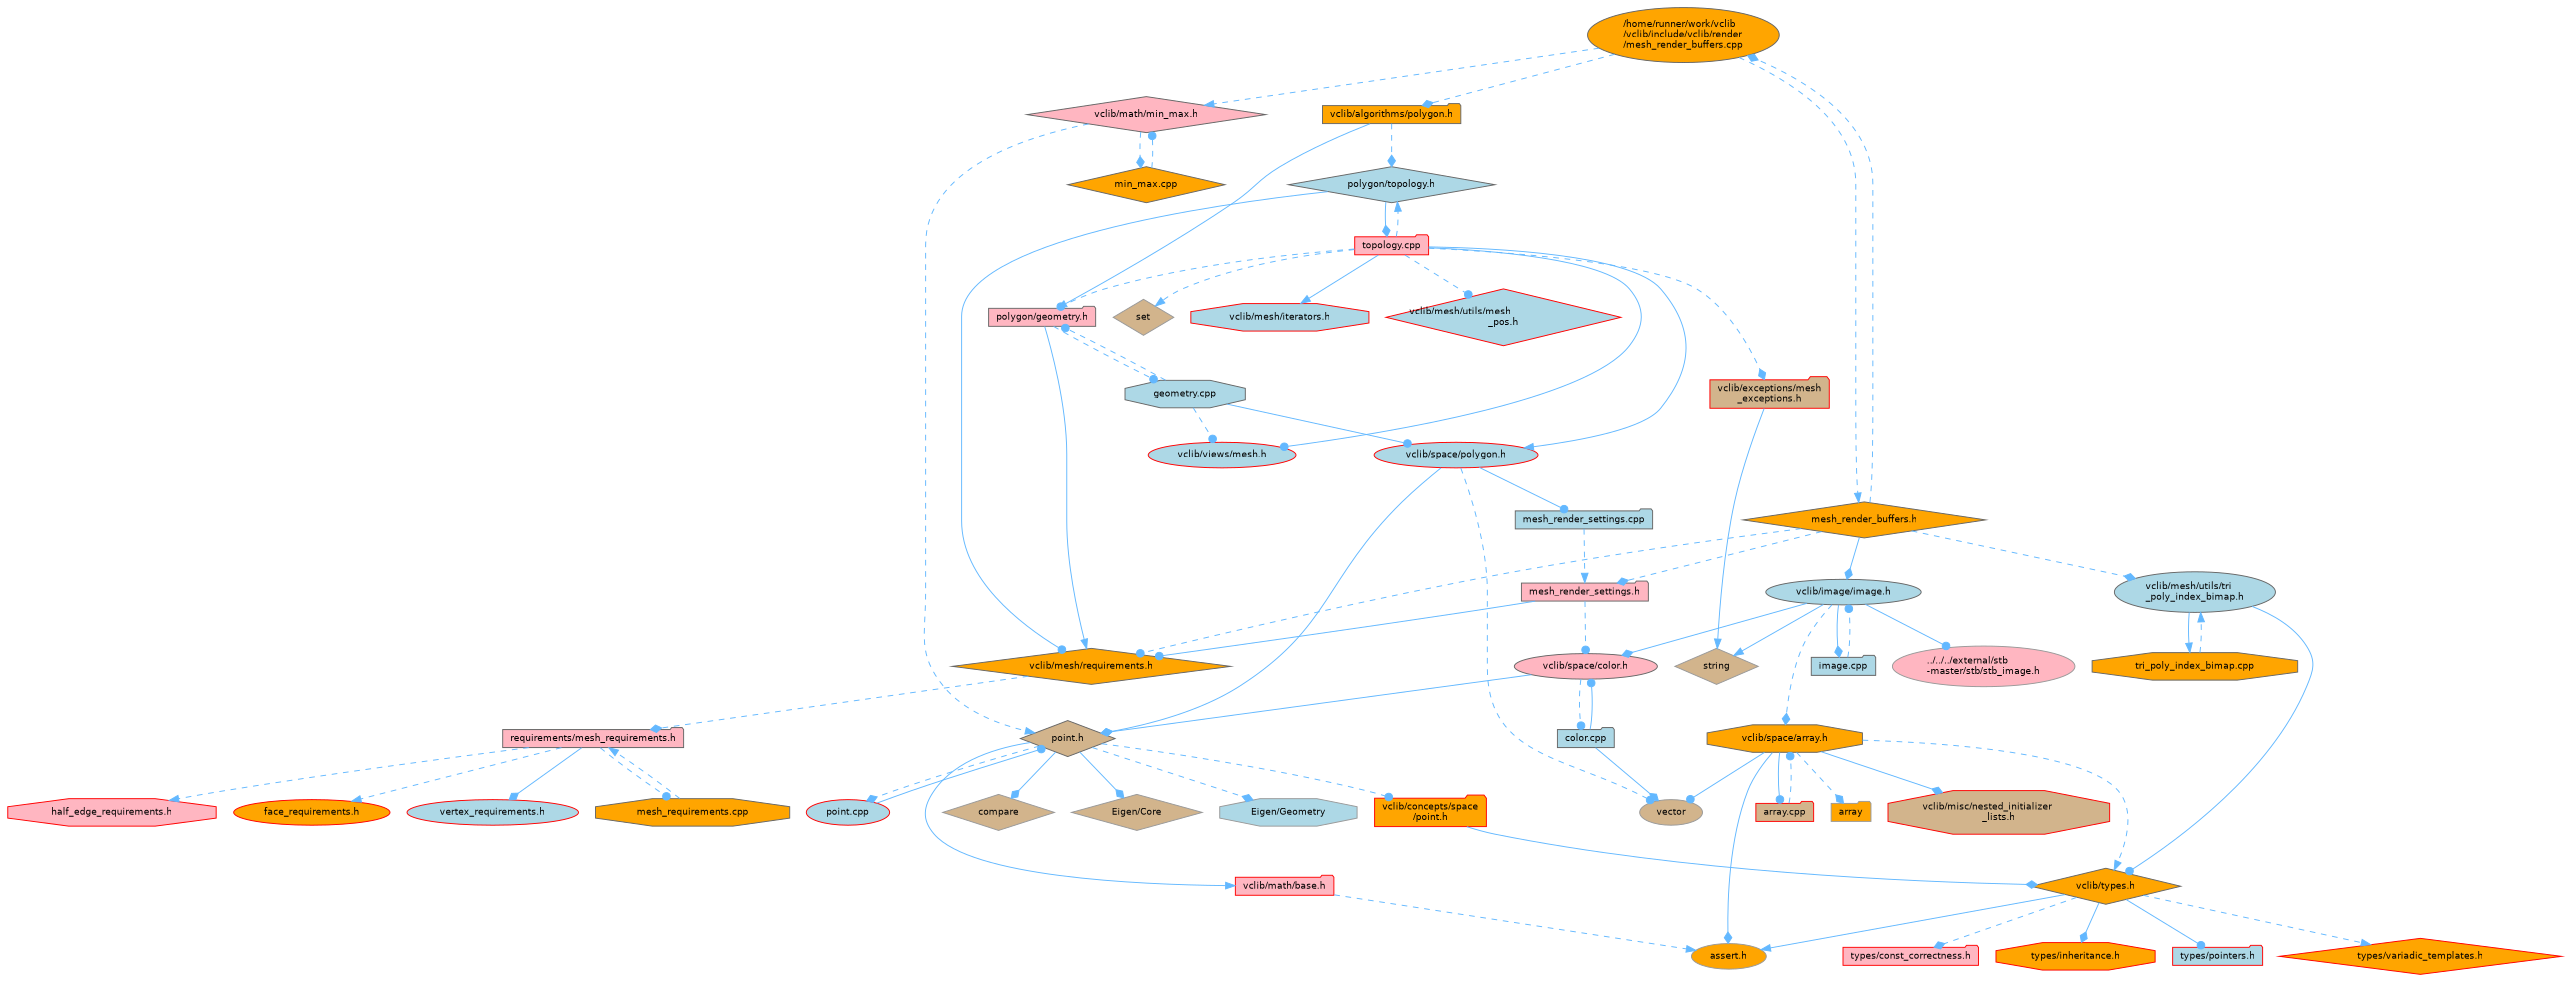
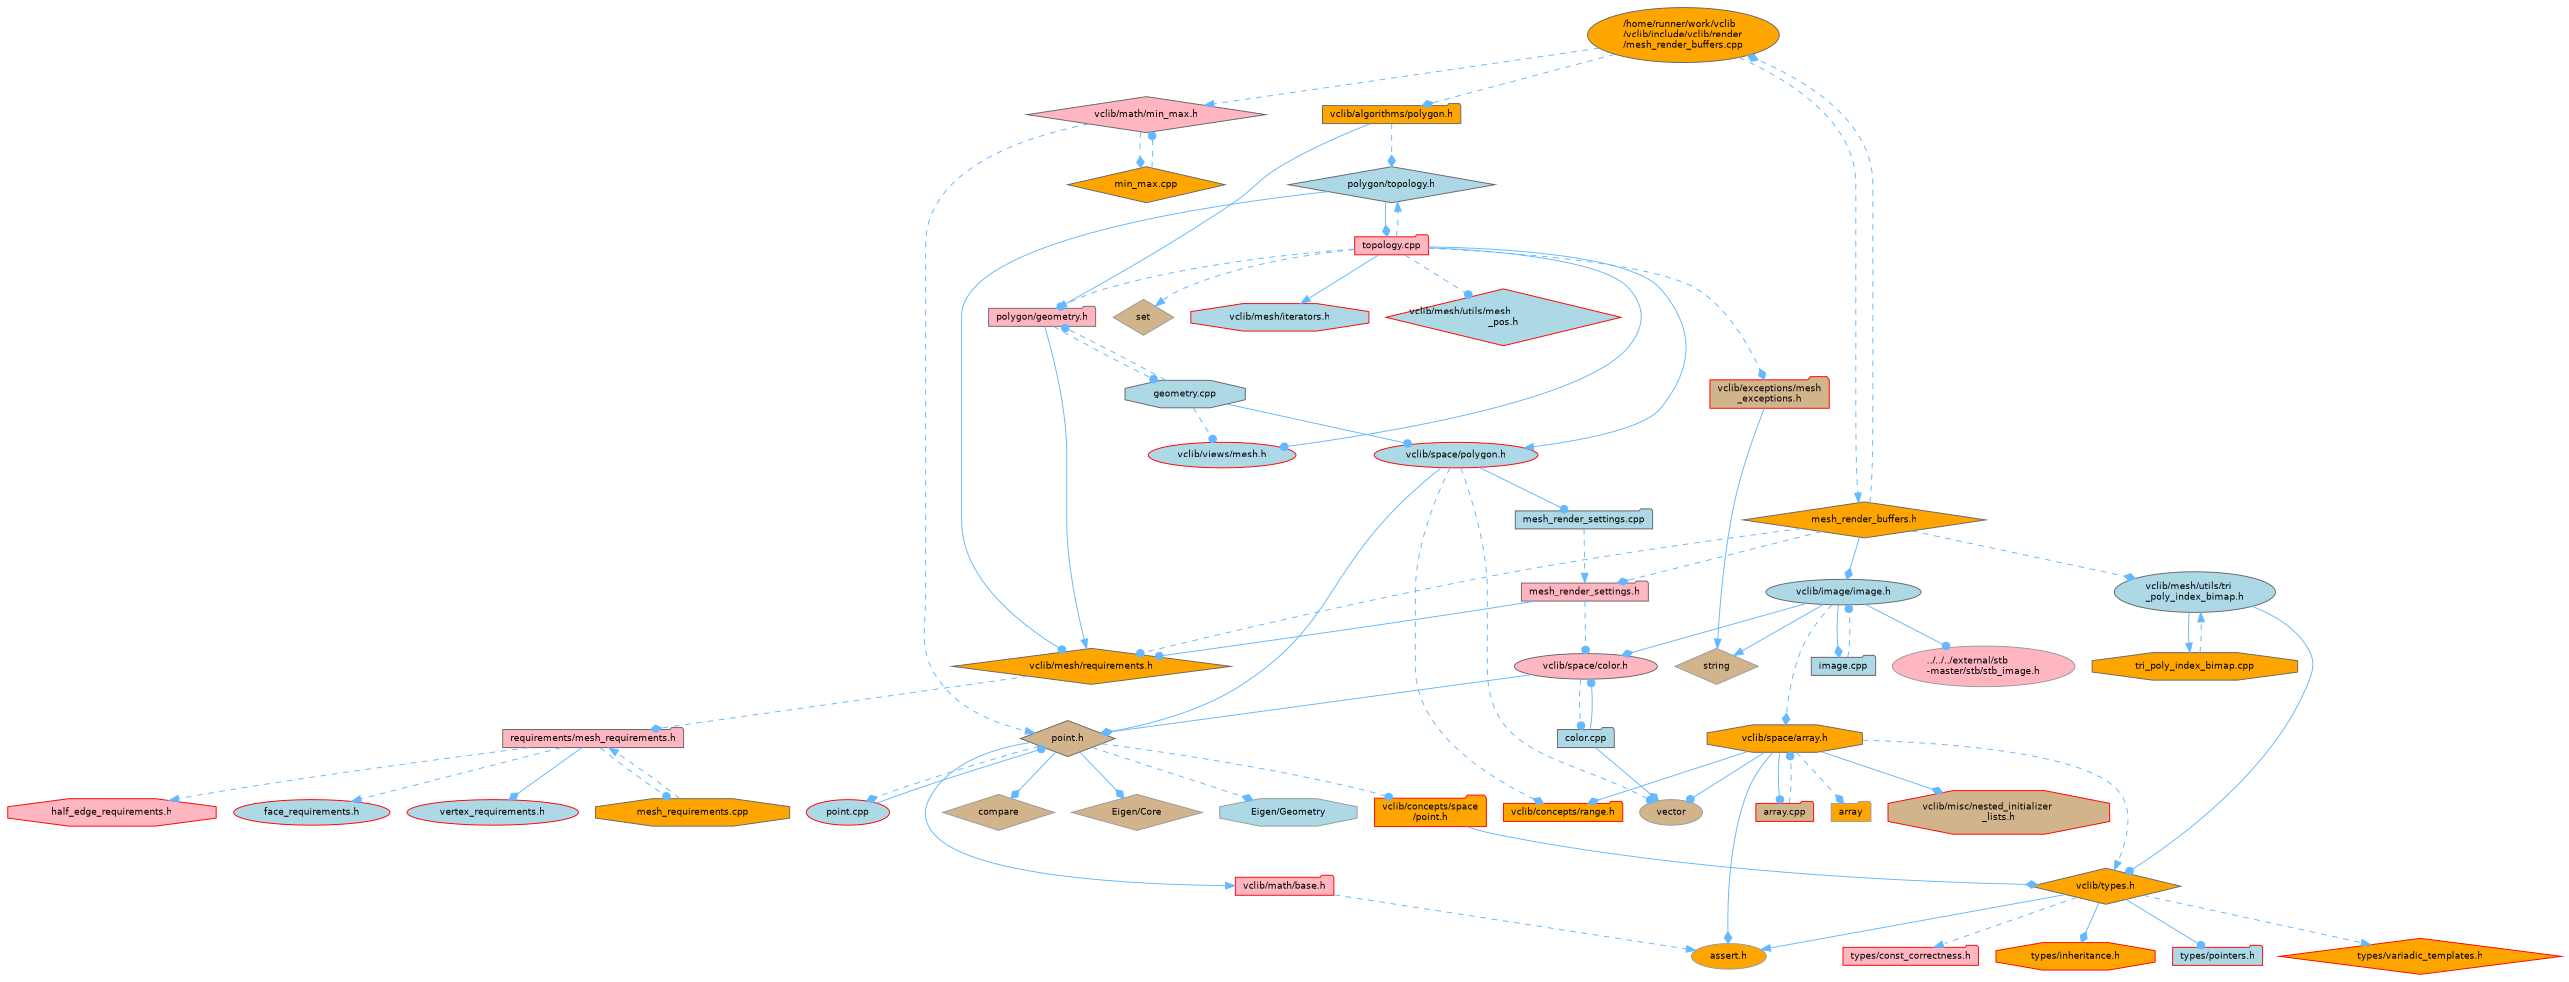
node "face_requirements.h": fillcolor orange -> lightblue
node "vclib/concepts/range.h": added
edge "vclib/types.h" -> "types/const_correctness.h": arrowhead diamond -> normal
